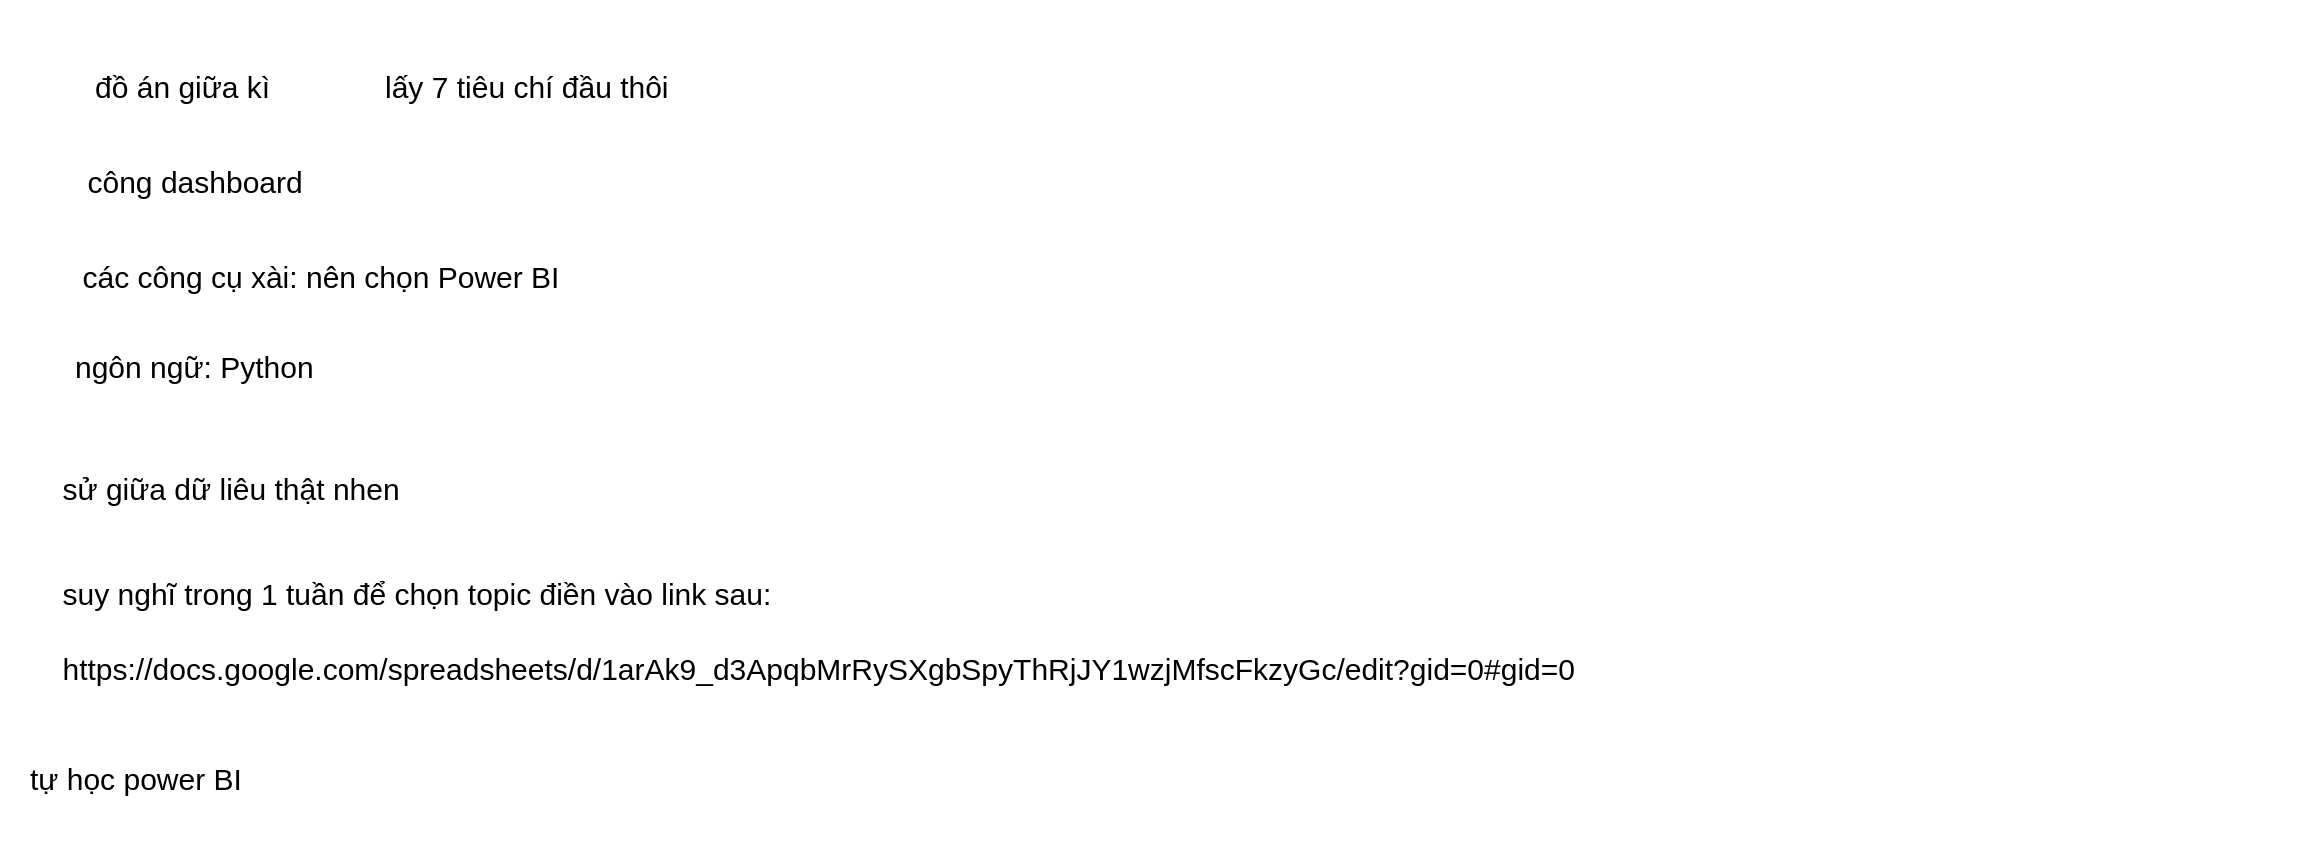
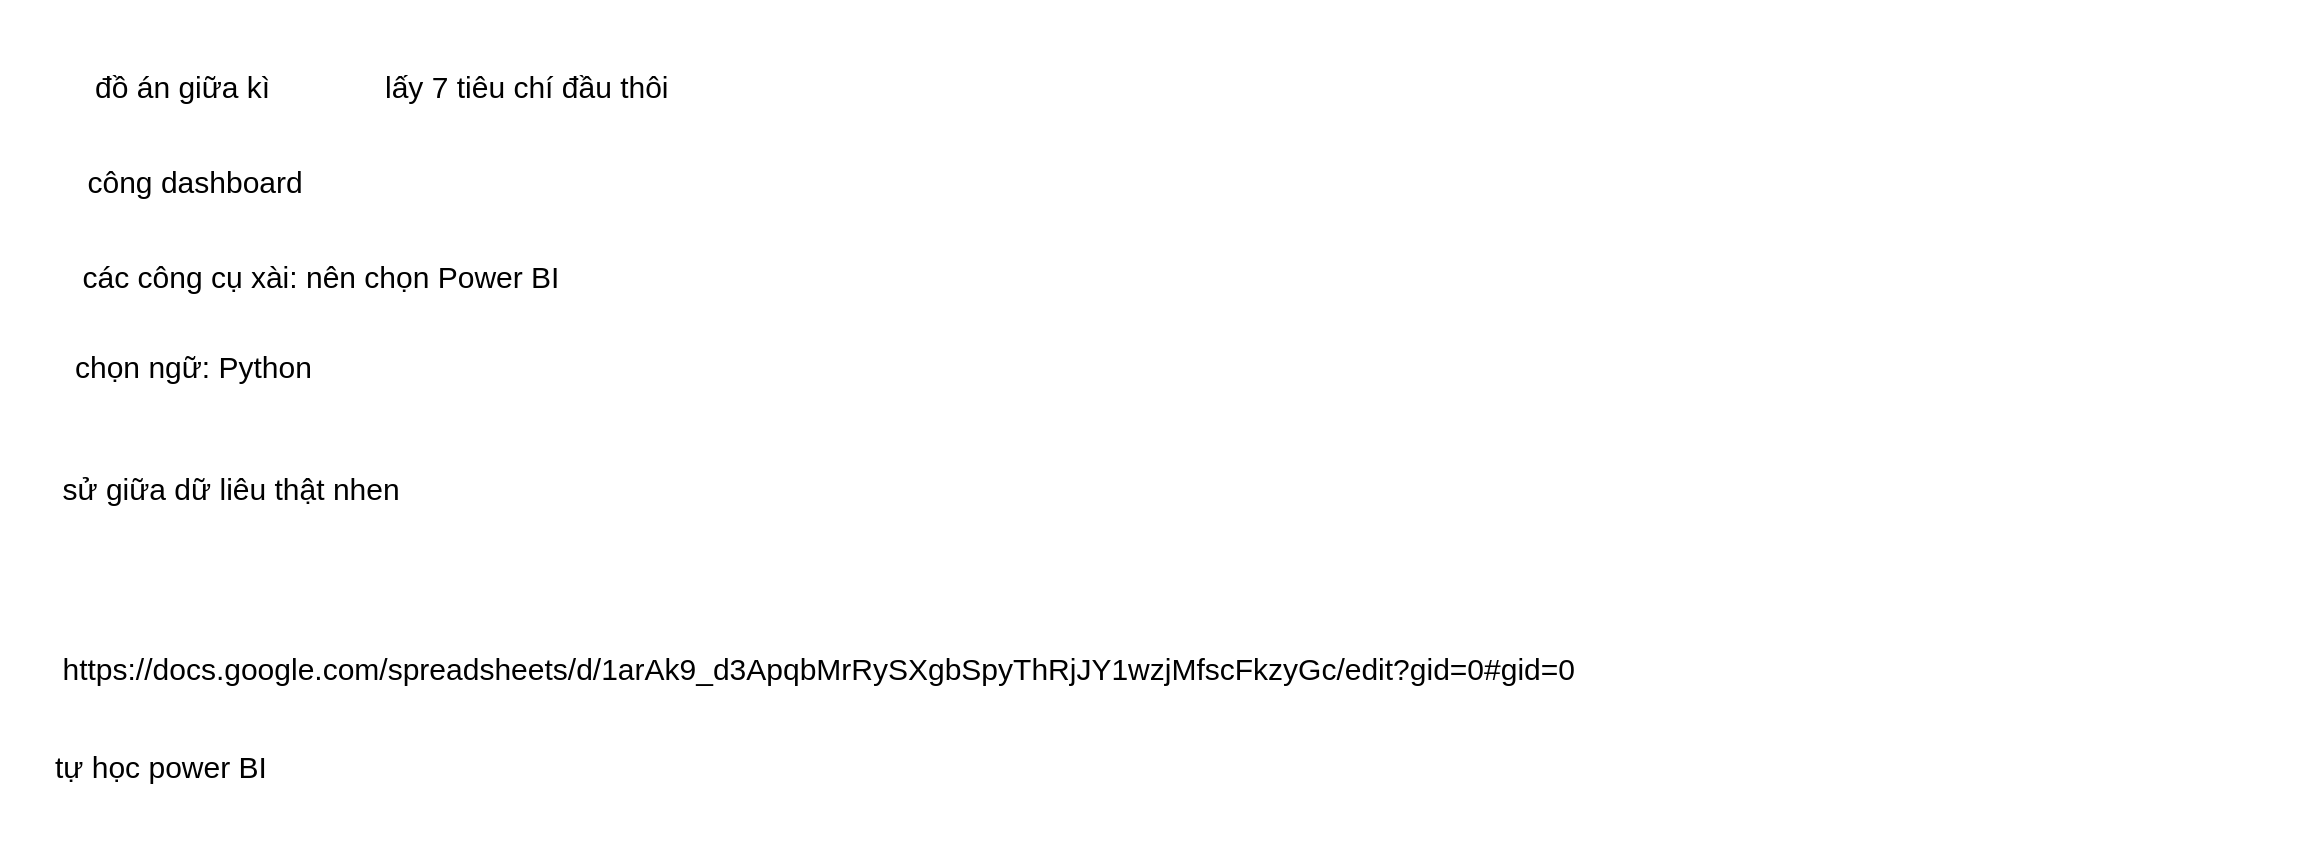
node "ngôn ngữ: Python": label "ngôn ngữ: Python" -> "chọn ngữ: Python"
node "suy nghĩ trong 1 tuần để chọn topic điền vào link sau:": removed
node "tự học power BI": moved (964, 781) -> (989, 769)
